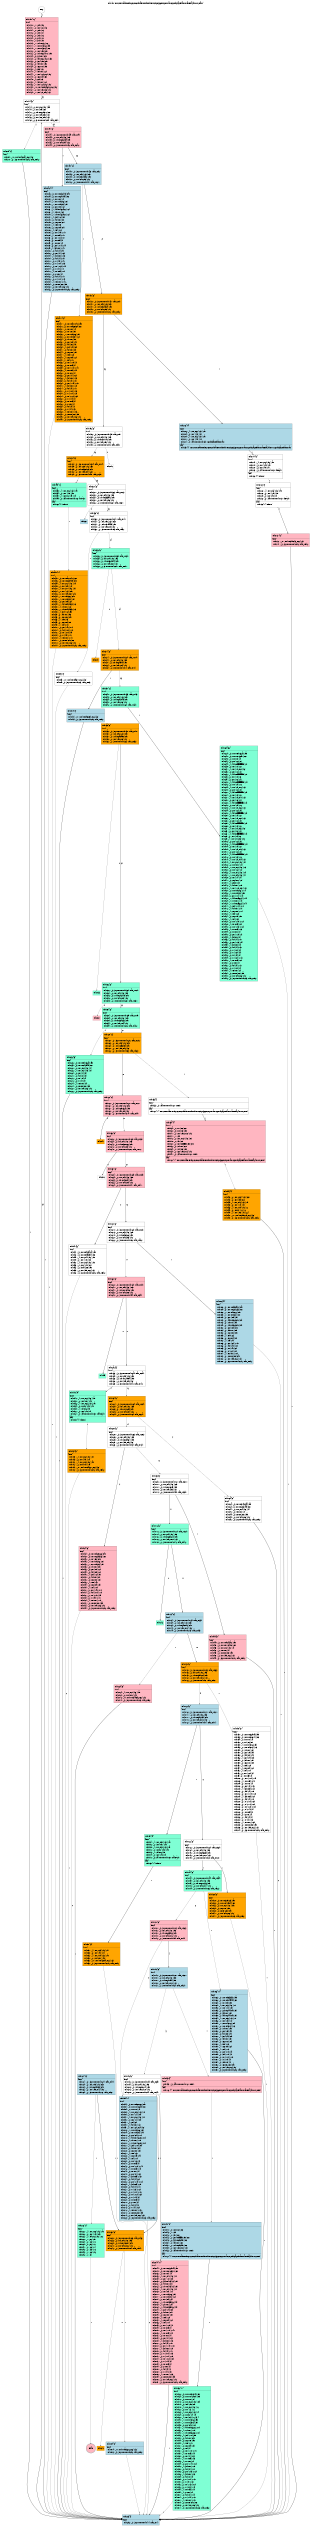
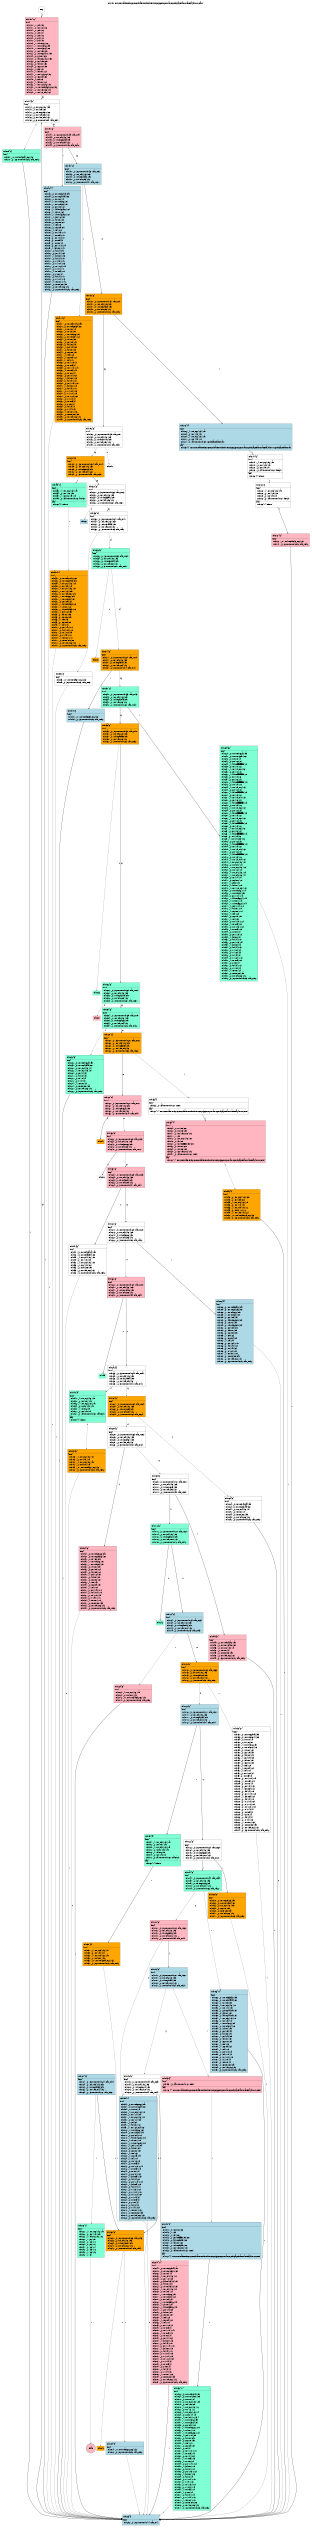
edge "0x401590 [28]" -> "0x4015ac [28]": added, label "22"
